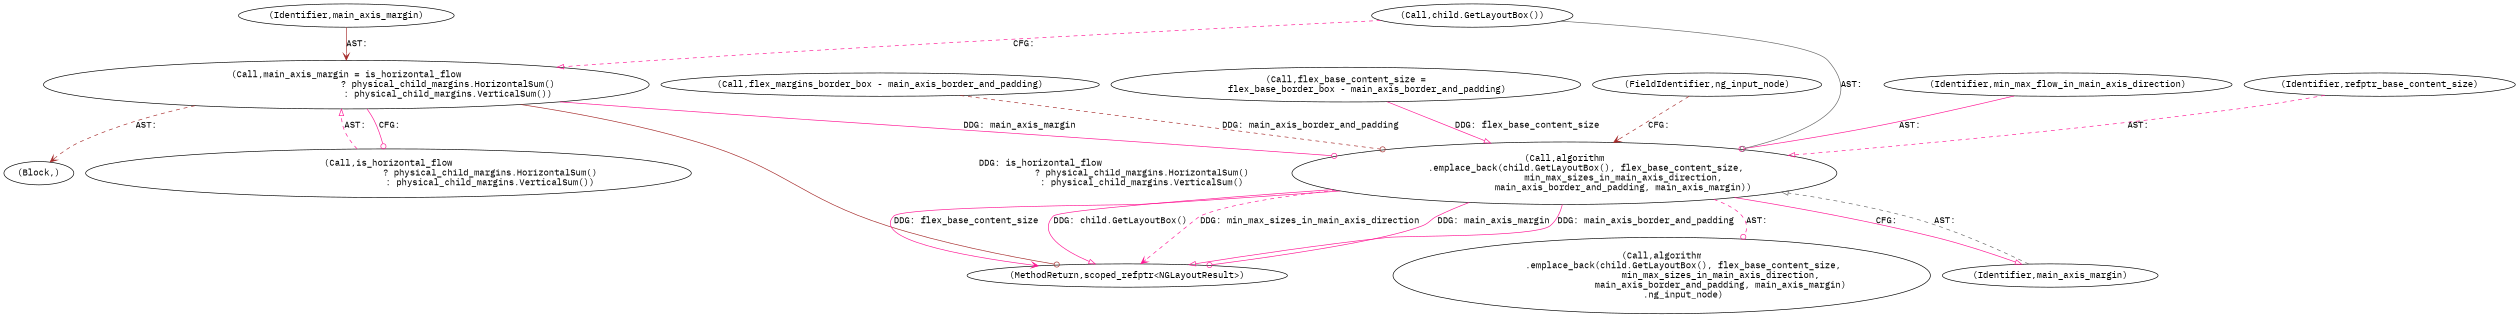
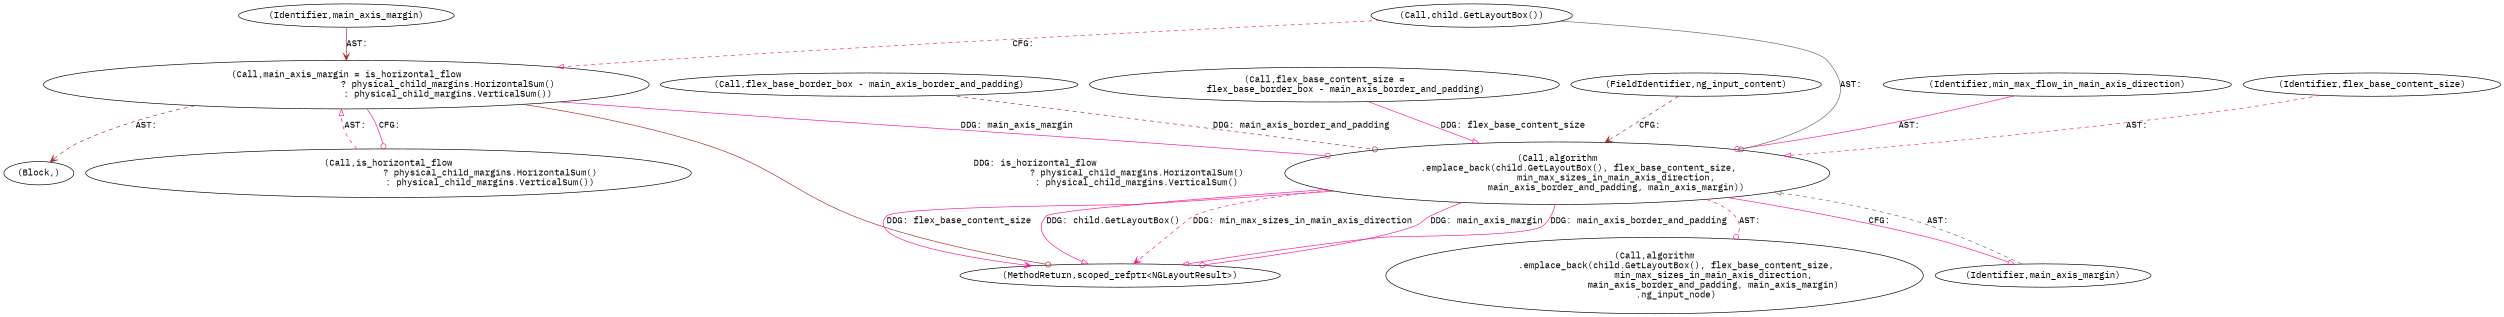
node "(Call,flex_margins_border_box - main_axis_border_and_padding)": label "(Call,flex_margins_border_box - main_axis_border_and_padding)" -> "(Call,flex_base_border_box - main_axis_border_and_padding)"
node "(FieldIdentifier,ng_input_node)": label "(FieldIdentifier,ng_input_node)" -> "(FieldIdentifier,ng_input_content)"
node "(Identifier,refptr_base_content_size)": label "(Identifier,refptr_base_content_size)" -> "(Identifier,flex_base_content_size)"
